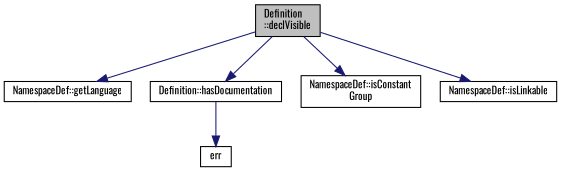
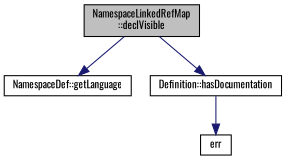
node "Definition ::declVisible": label "Definition ::declVisible" -> "NamespaceLinkedRefMap ::declVisible"
node "NamespaceDef::isConstant Group": removed
node "NamespaceDef::isLinkable": removed
